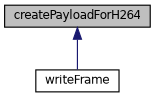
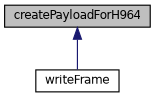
node "createPayloadForH264": label "createPayloadForH264" -> "createPayloadForH964"
